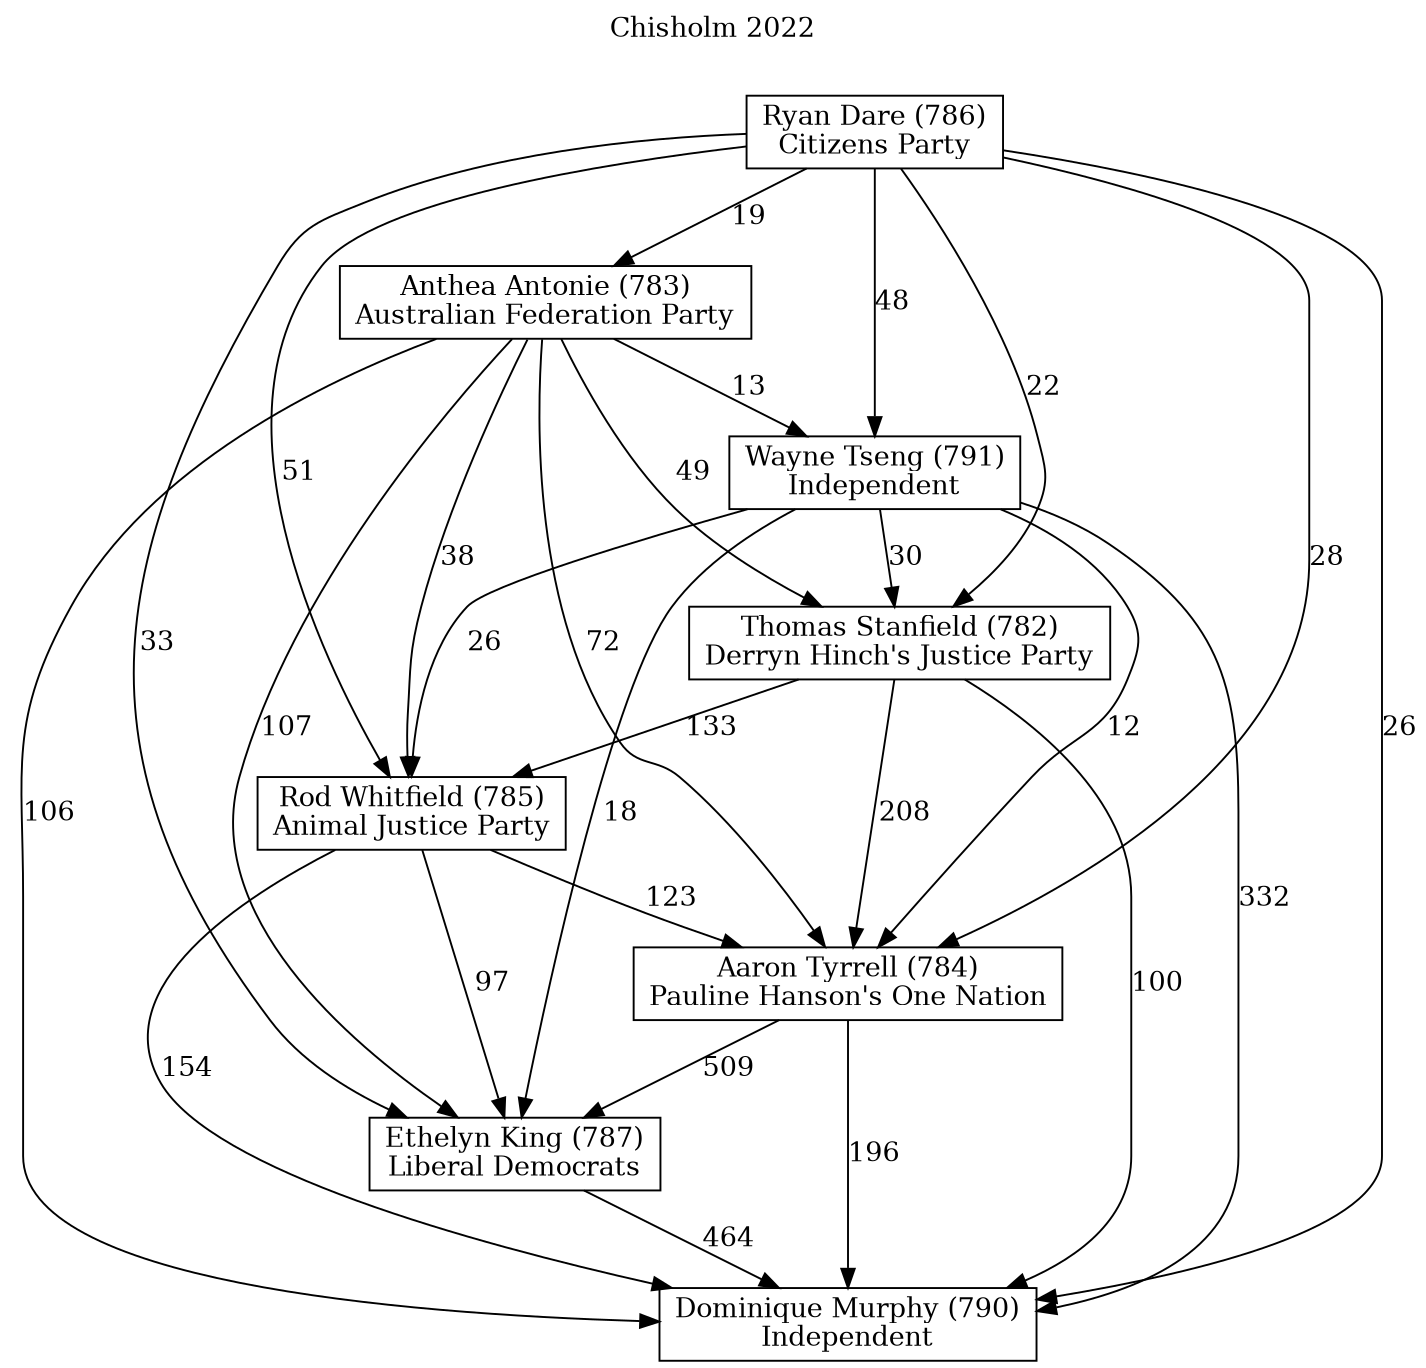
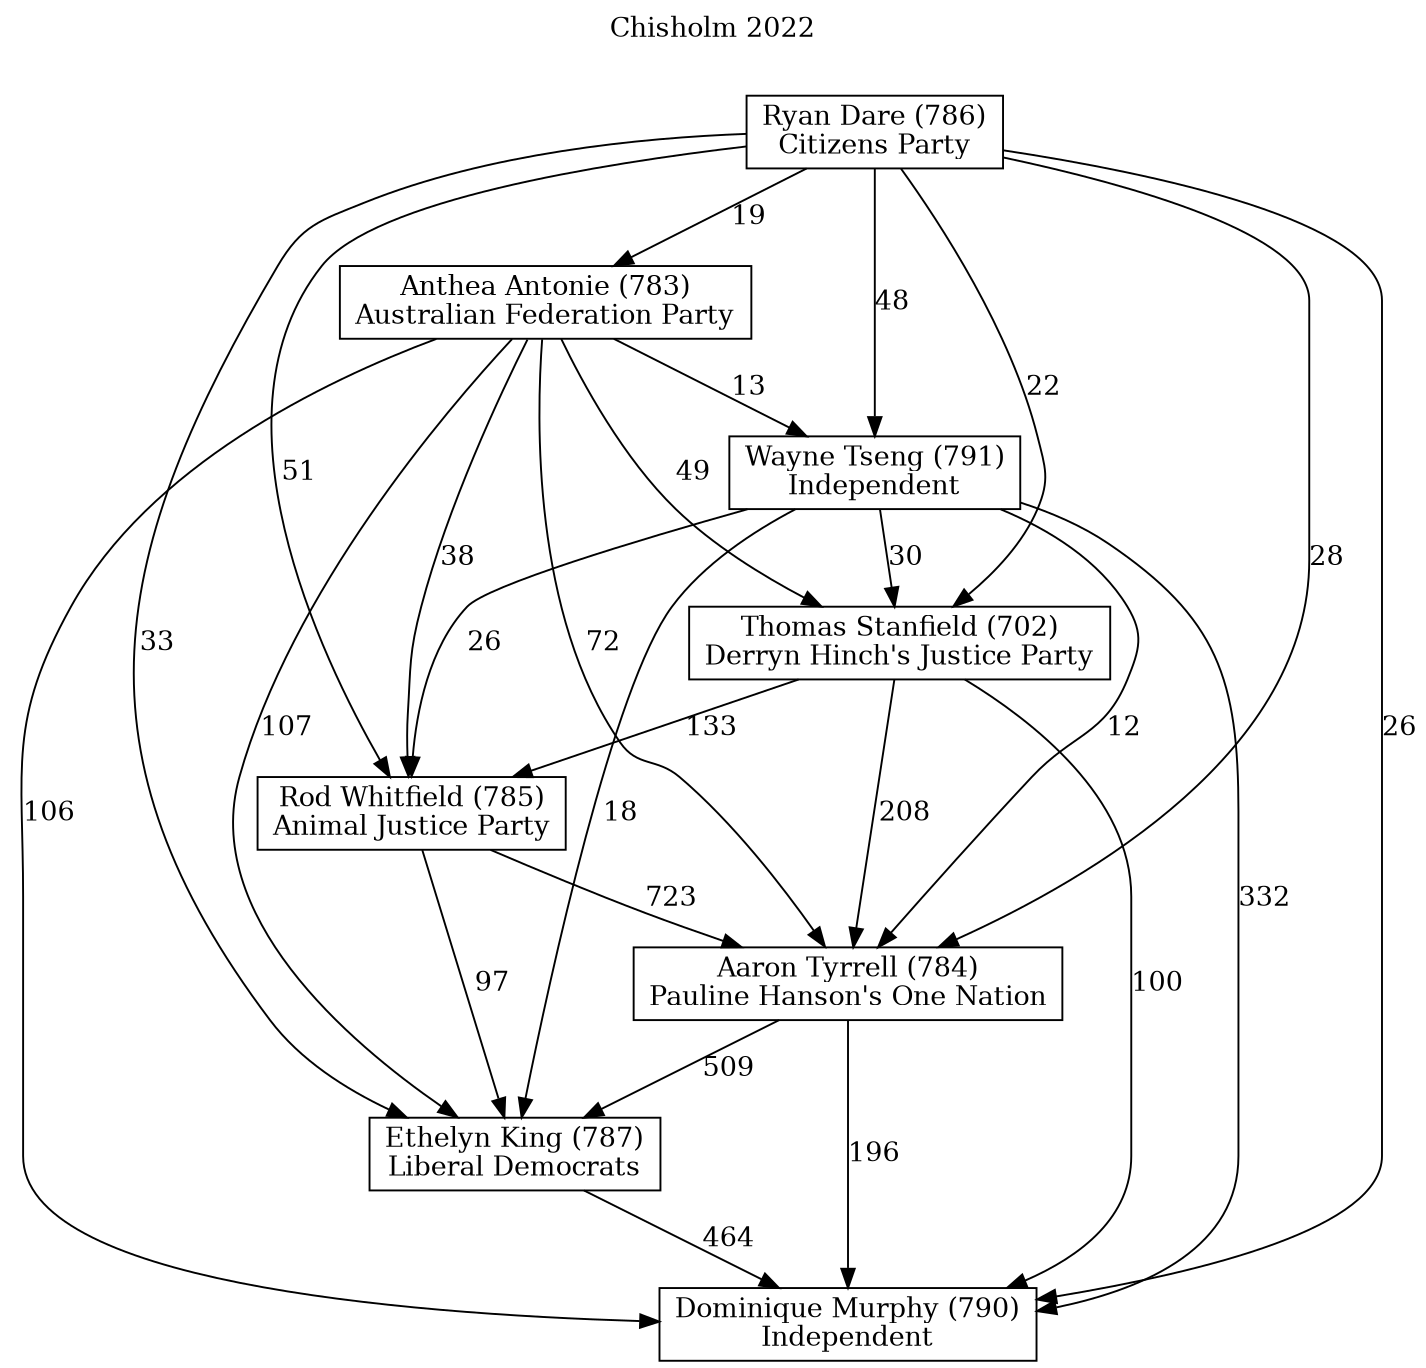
node "Thomas Stanfield (782) Derryn Hinch's Justice Party": label "Thomas Stanfield (782) Derryn Hinch's Justice Party" -> "Thomas Stanfield (702) Derryn Hinch's Justice Party"
edge "Rod Whitfield (785) Animal Justice Party" -> "Aaron Tyrrell (784) Pauline Hanson's One Nation": label "123" -> "723"
edge "Rod Whitfield (785) Animal Justice Party" -> "Dominique Murphy (790) Independent": removed, label "154"
